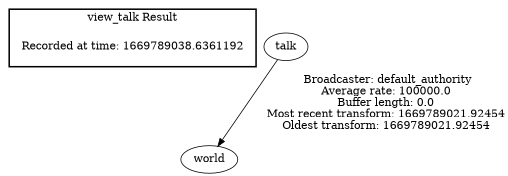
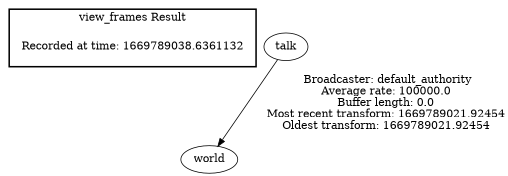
cluster "view_talk Result": label "view_talk Result" -> "view_frames Result"
node "Recorded at time: 1669789038.6361192": label "Recorded at time: 1669789038.6361192" -> "Recorded at time: 1669789038.6361132"
